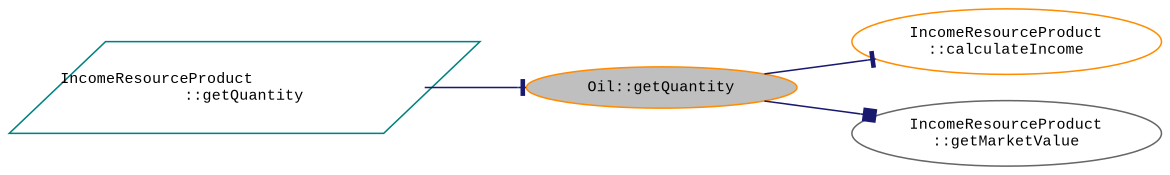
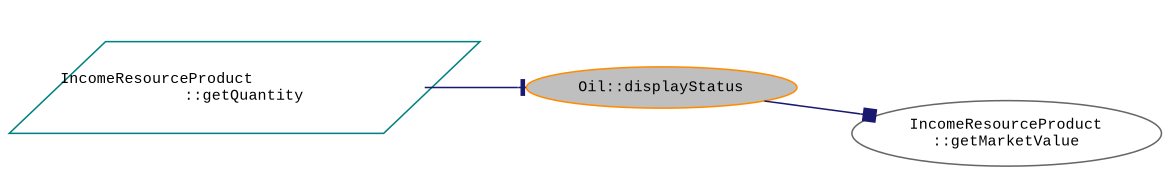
node "IncomeResourceProduct ::calculateIncome": removed
node "Oil::getQuantity": label "Oil::getQuantity" -> "Oil::displayStatus"
